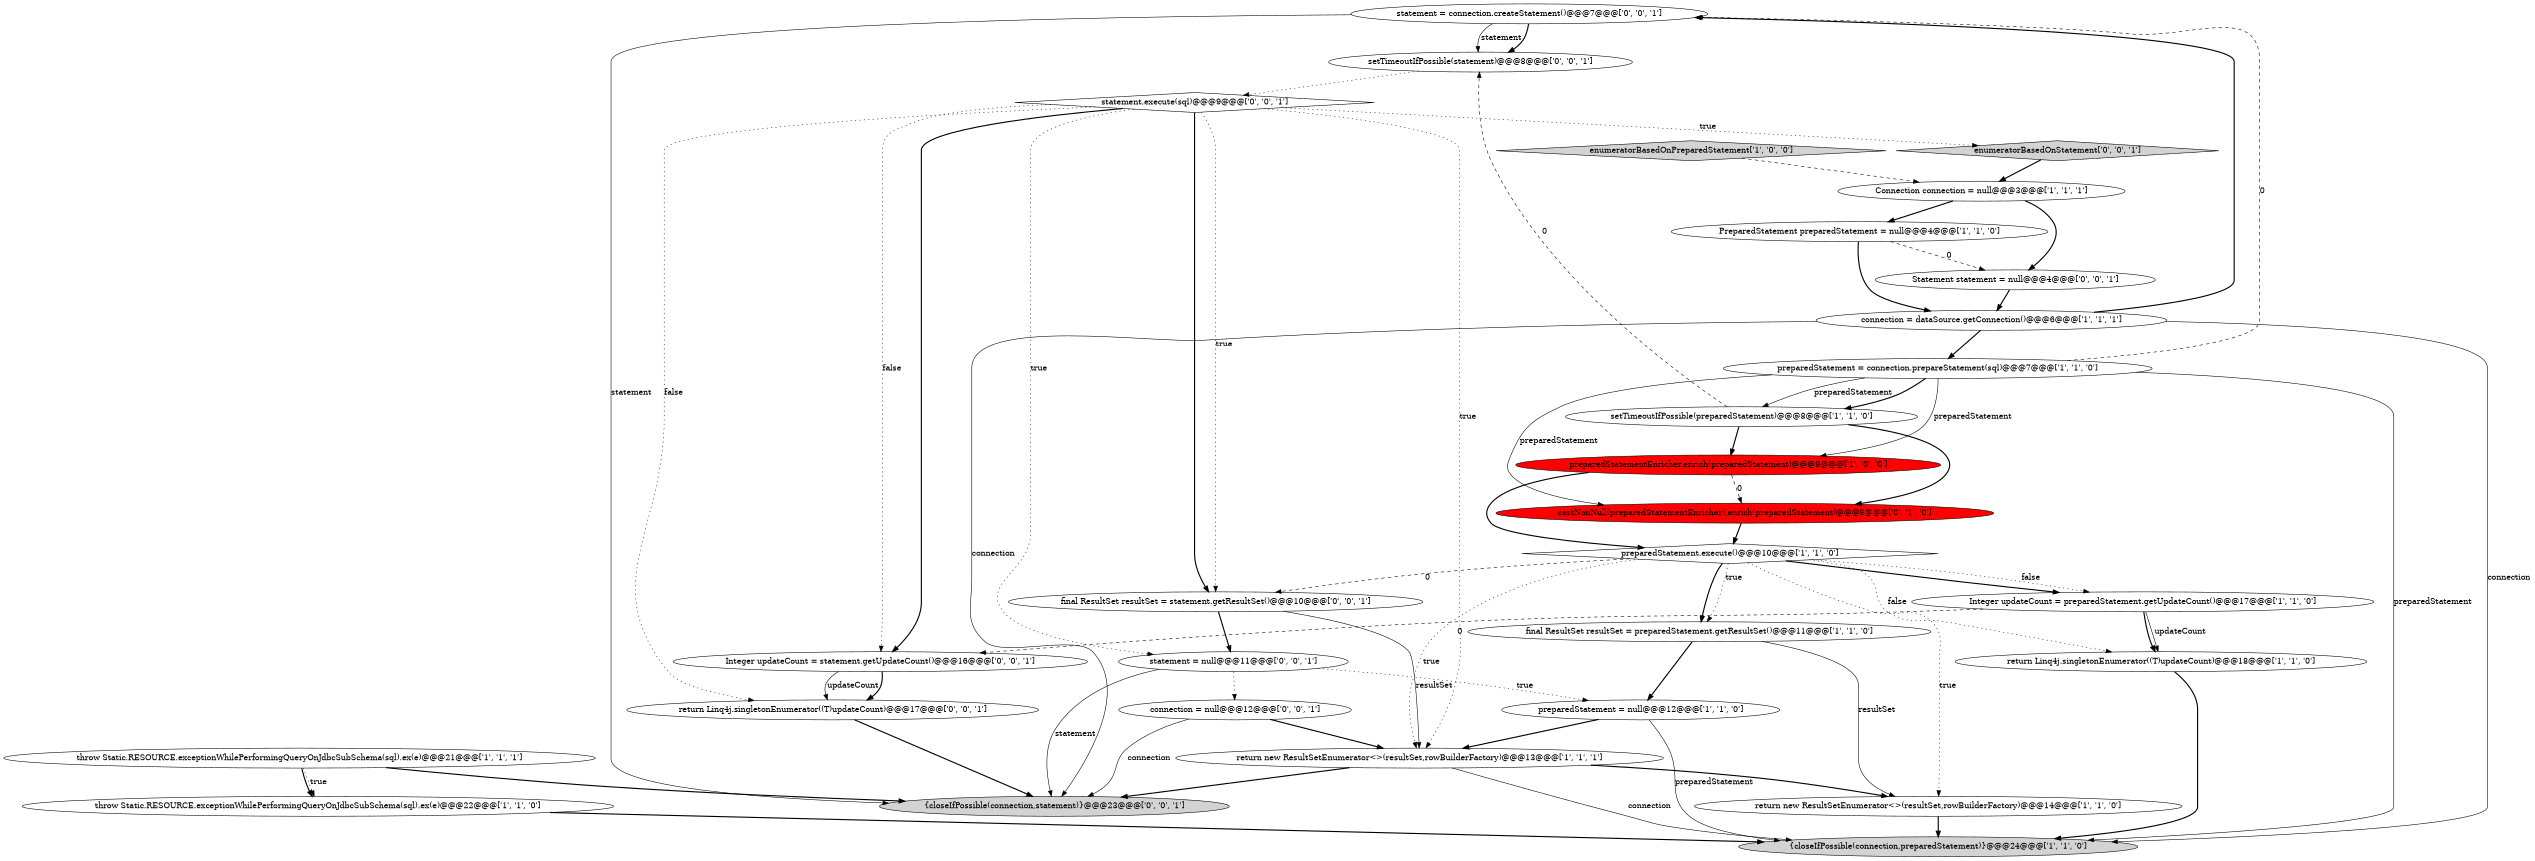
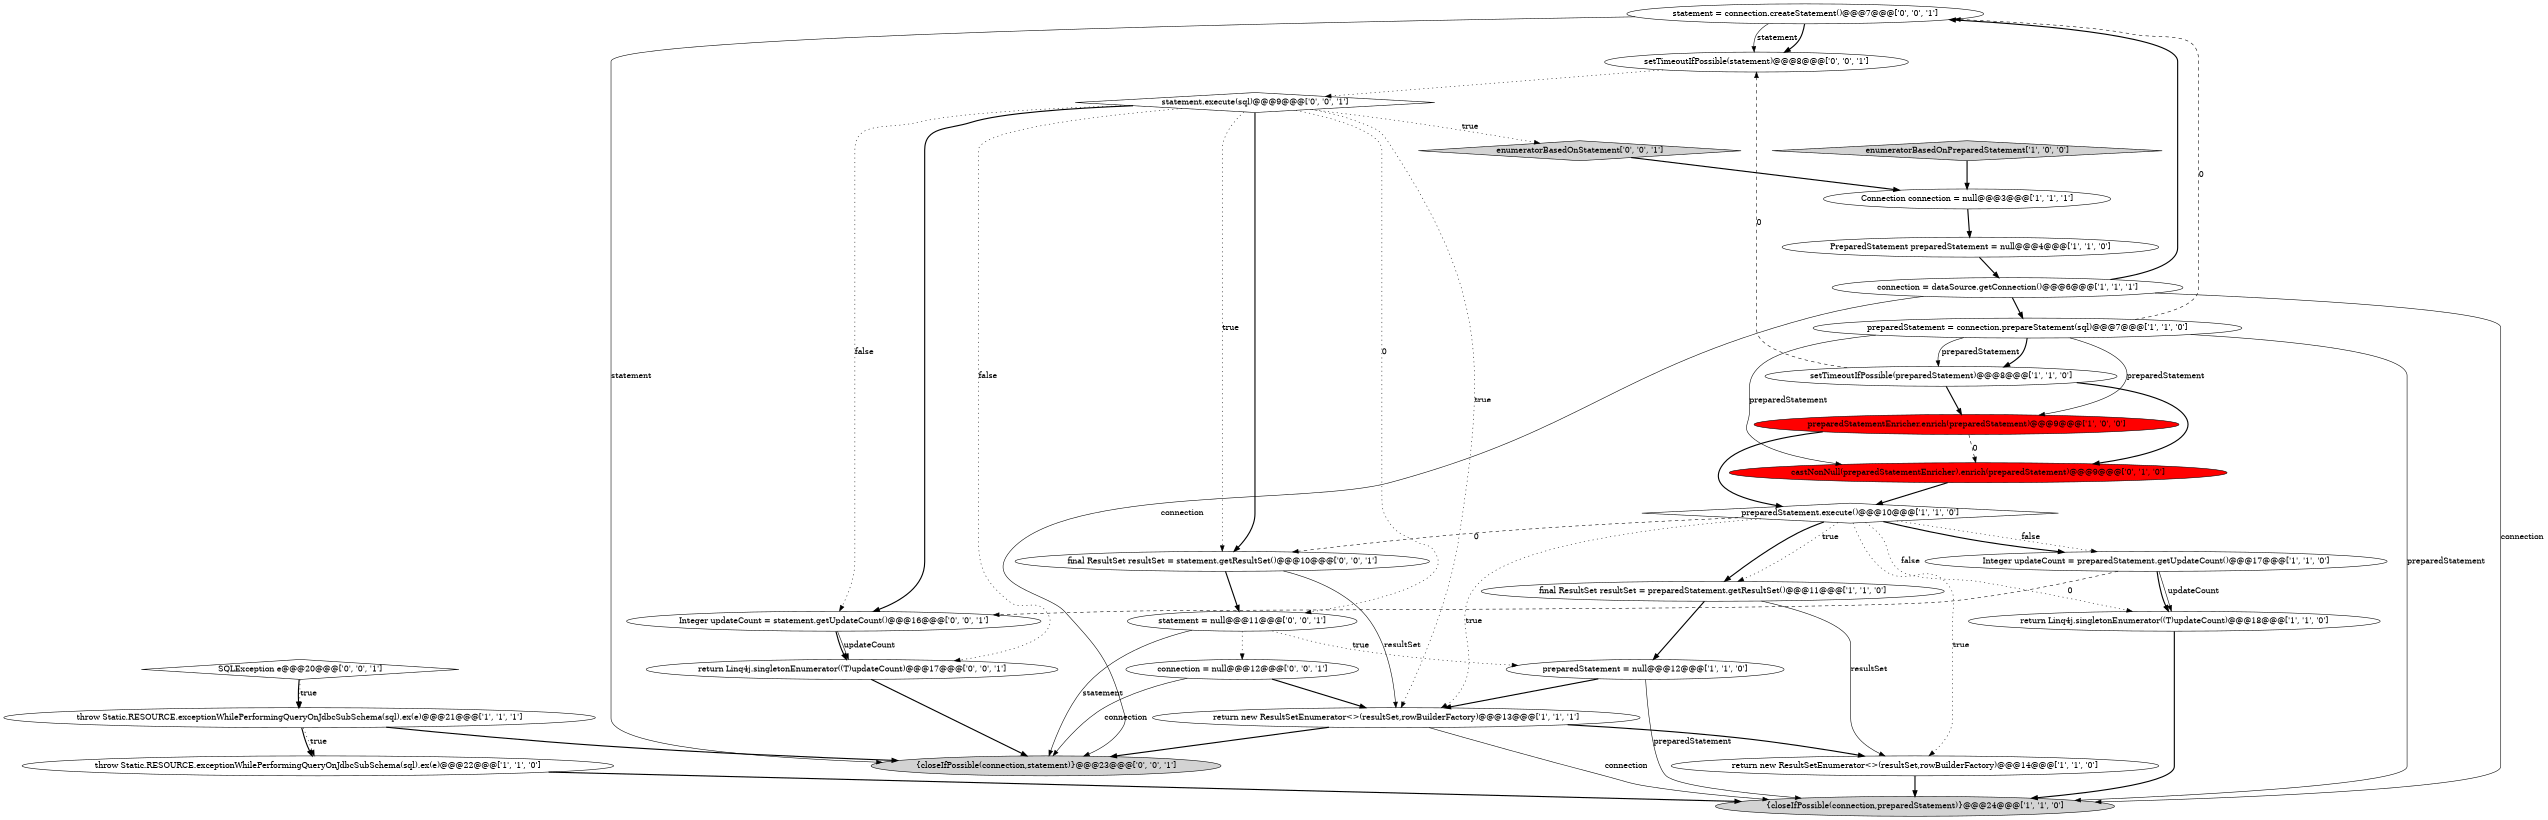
edge "enumeratorBasedOnPreparedStatement['1', '0', '0']" -> "Connection connection = null@@@3@@@['1', '1', '1']": style dashed -> bold
node "Statement statement = null@@@4@@@['0', '0', '1']": removed
edge "statement.execute(sql)@@@9@@@['0', '0', '1']" -> "statement = null@@@11@@@['0', '0', '1']": label "true" -> "0"
node "SQLException e@@@20@@@['0', '0', '1']": added
